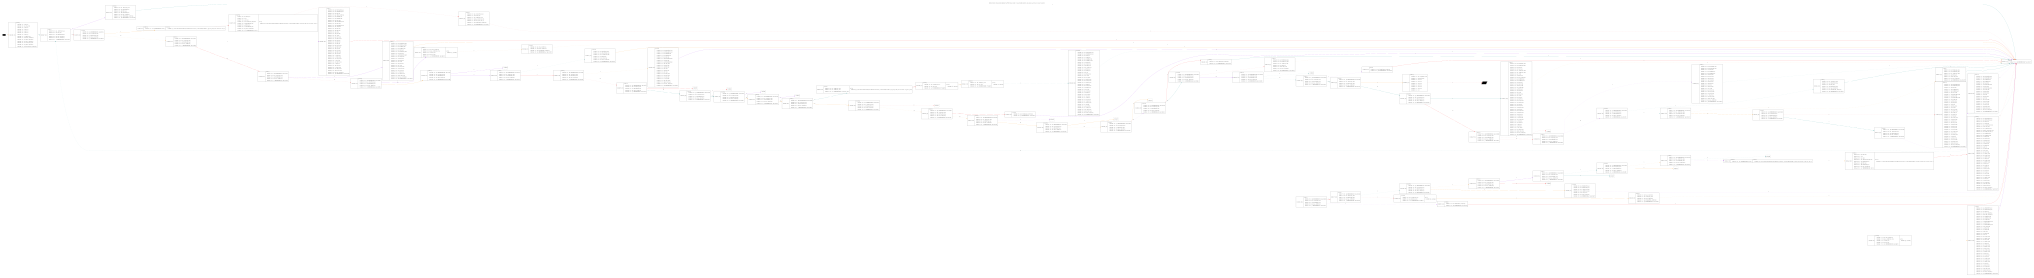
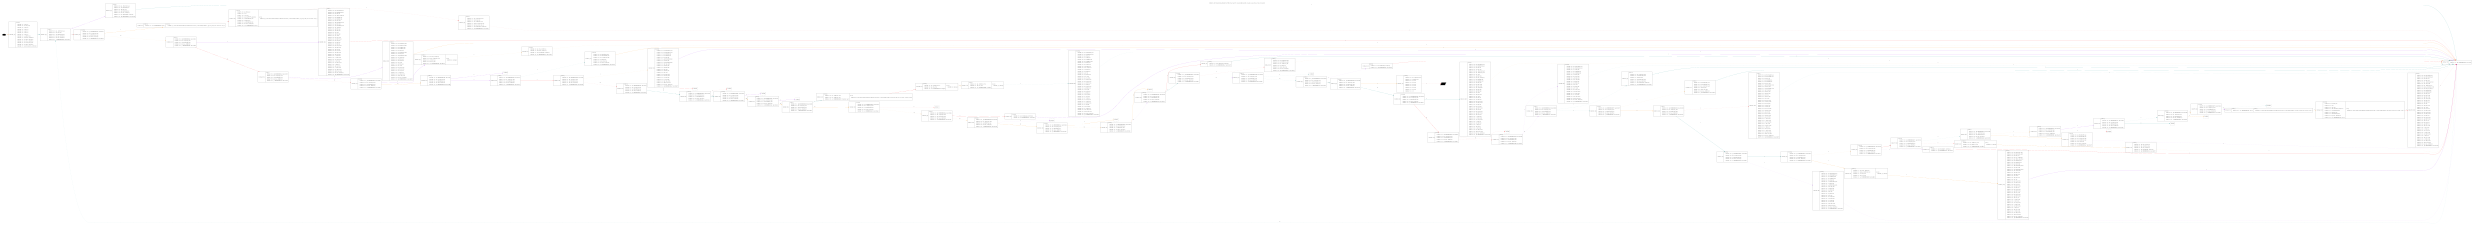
node "0x401745 [25]": added
